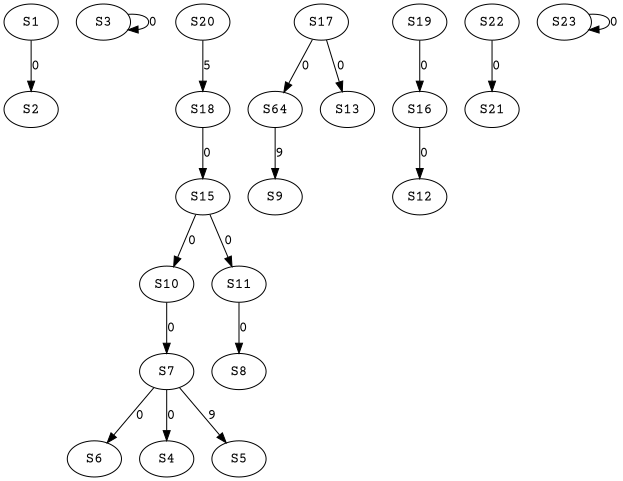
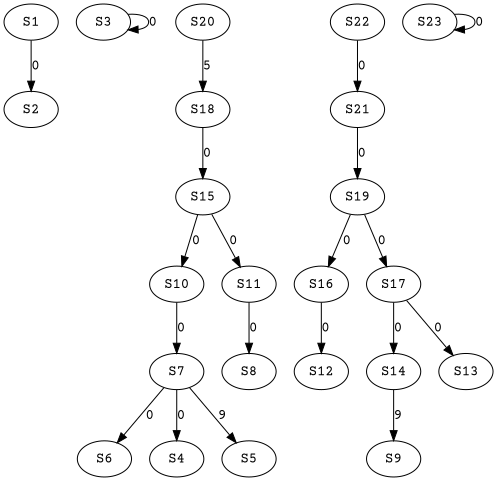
node "S64": label "S64" -> "S14"
edge "S21" -> "S19": added, label "0"
edge "S19" -> "S17": added, label "0"
